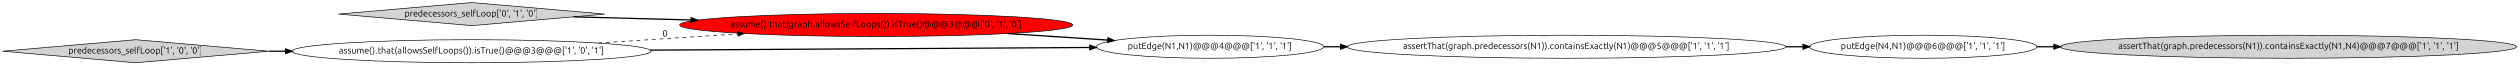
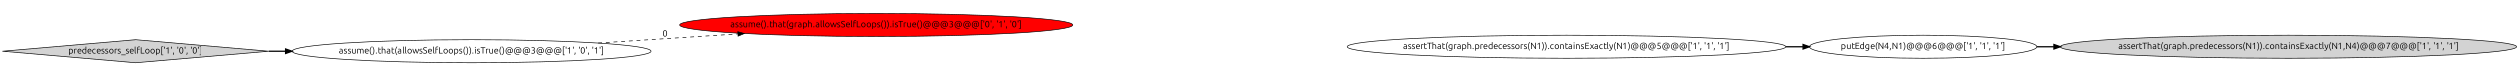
node "predecessors_selfLoop['0', '1', '0']": removed
node "putEdge(N1,N1)@@@4@@@['1', '1', '1']": removed
